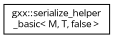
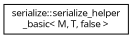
node "gxx::serialize_helper _basic< M, T, false >": label "gxx::serialize_helper _basic< M, T, false >" -> "serialize::serialize_helper _basic< M, T, false >"
